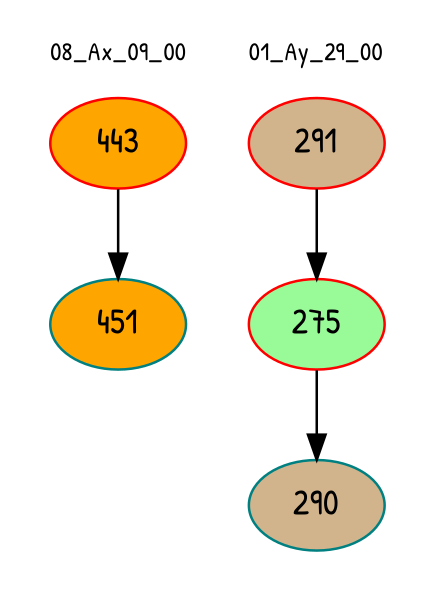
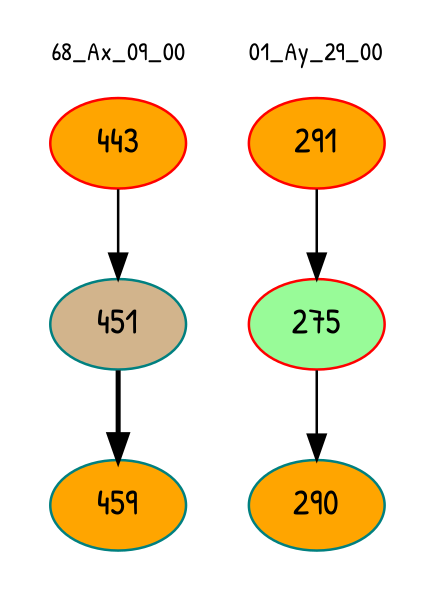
cluster "08_Ax_09_00": label "08_Ax_09_00" -> "68_Ax_09_00"
node "291": fillcolor tan -> orange
node "451": fillcolor orange -> tan
node "459": added
node "290": fillcolor tan -> orange
